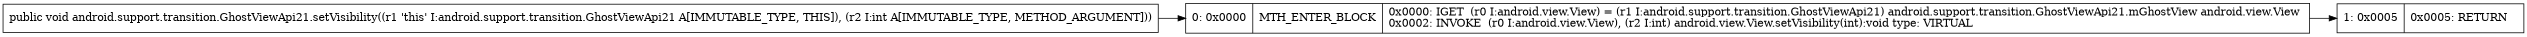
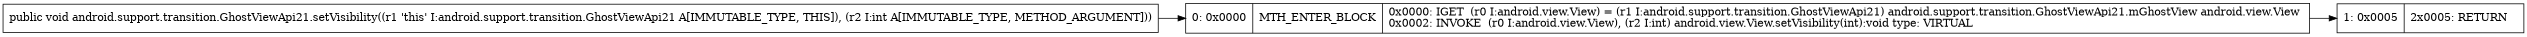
node "1: 0x0005": text "0x0005: RETURN" -> "2x0005: RETURN"
